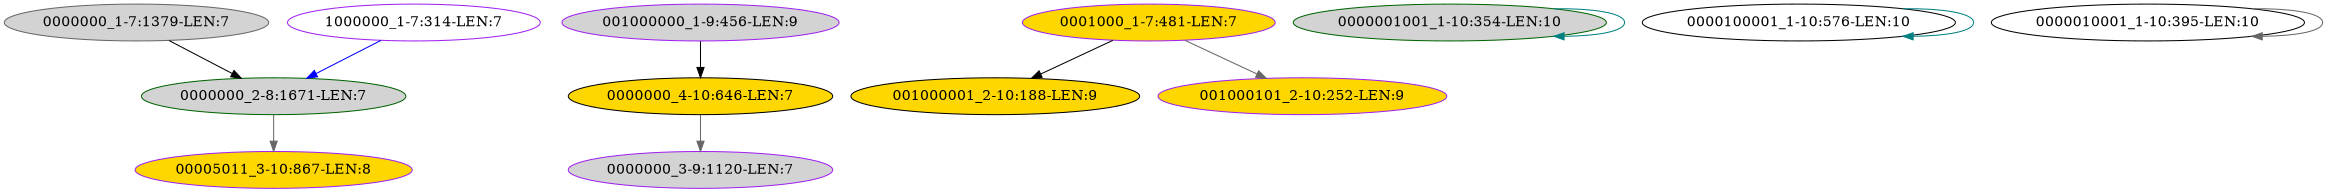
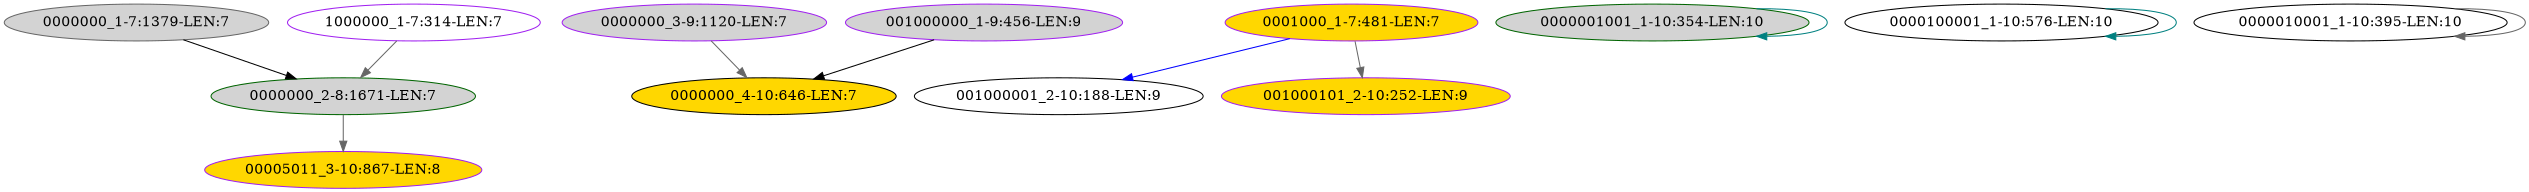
edge "1000000_1-7:314-LEN:7" -> "0000000_2-8:1671-LEN:7": color blue -> gray40
edge "0001000_1-7:481-LEN:7" -> "001000001_2-10:188-LEN:9": color black -> blue
node "001000001_2-10:188-LEN:9": fillcolor gold -> white
edge "0000000_4-10:646-LEN:7" -> "0000000_3-9:1120-LEN:7": reversed
